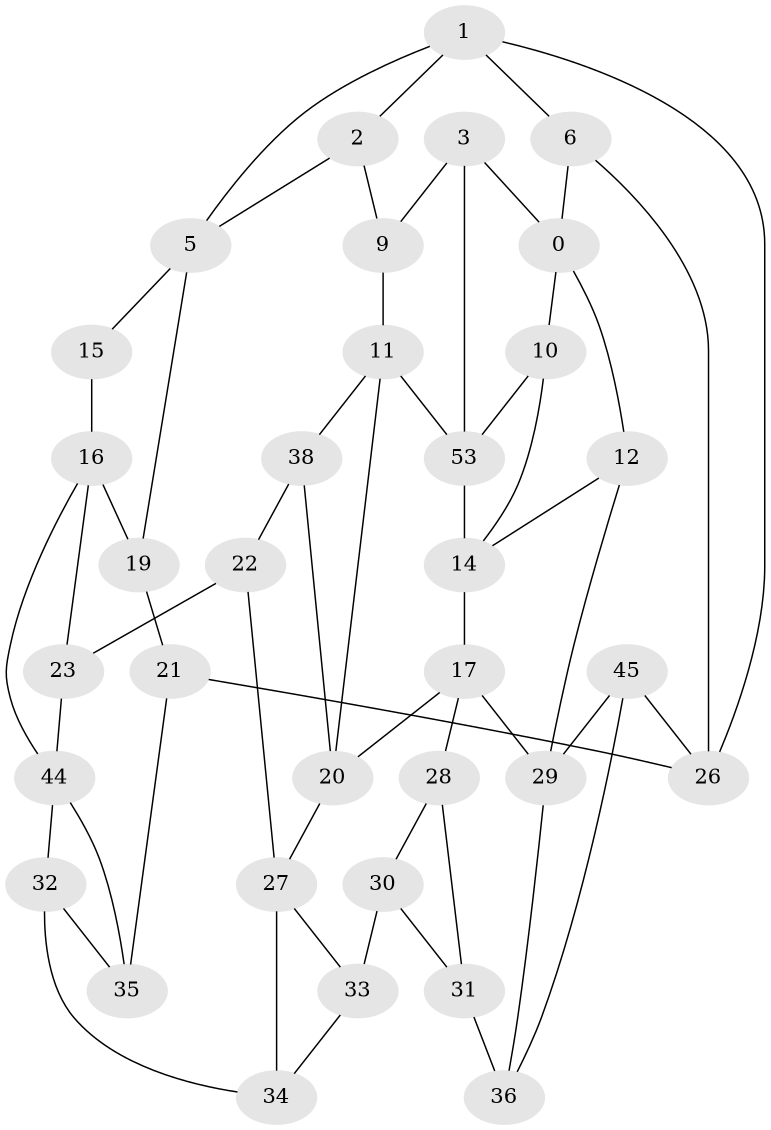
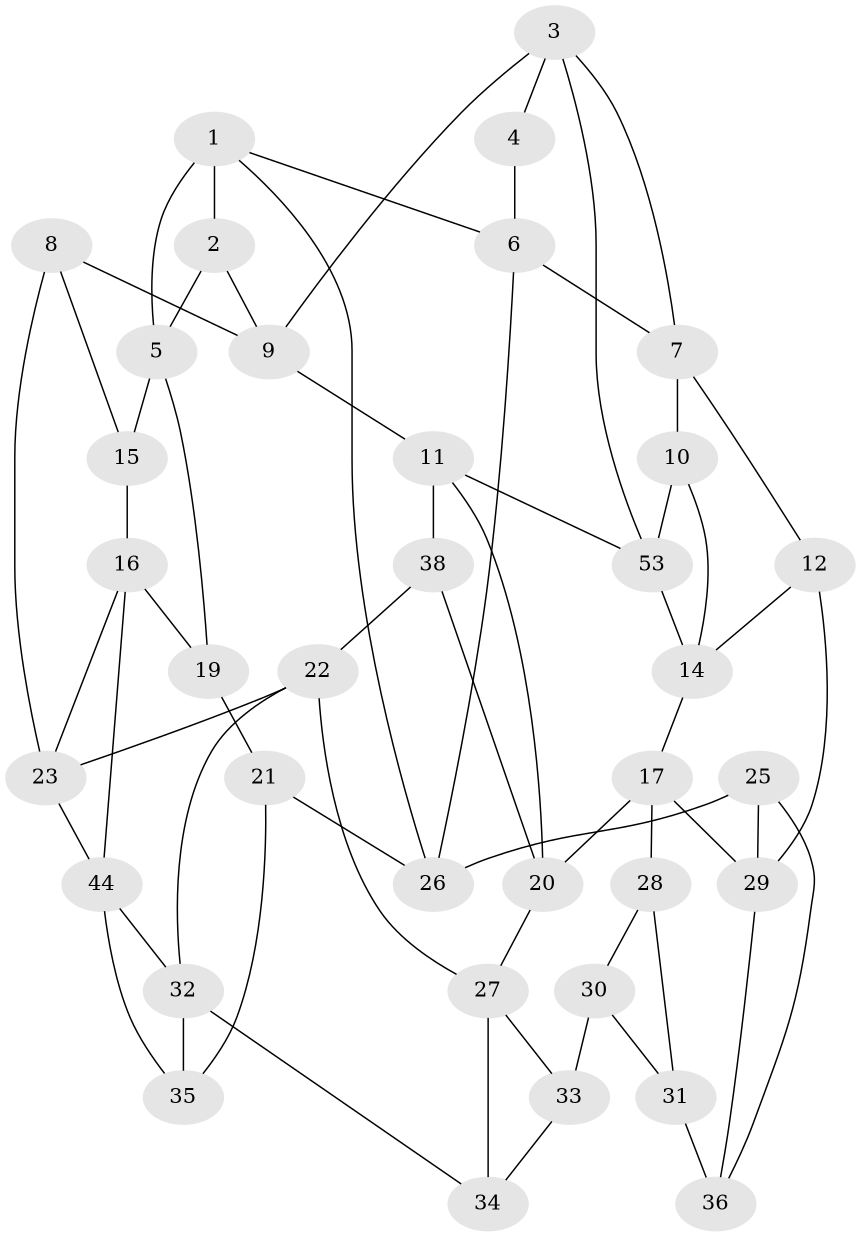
node "4": added
node "8": added
node "0": label "0" -> "7"
node "45": label "45" -> "25"
edge "22" -- "32": added
